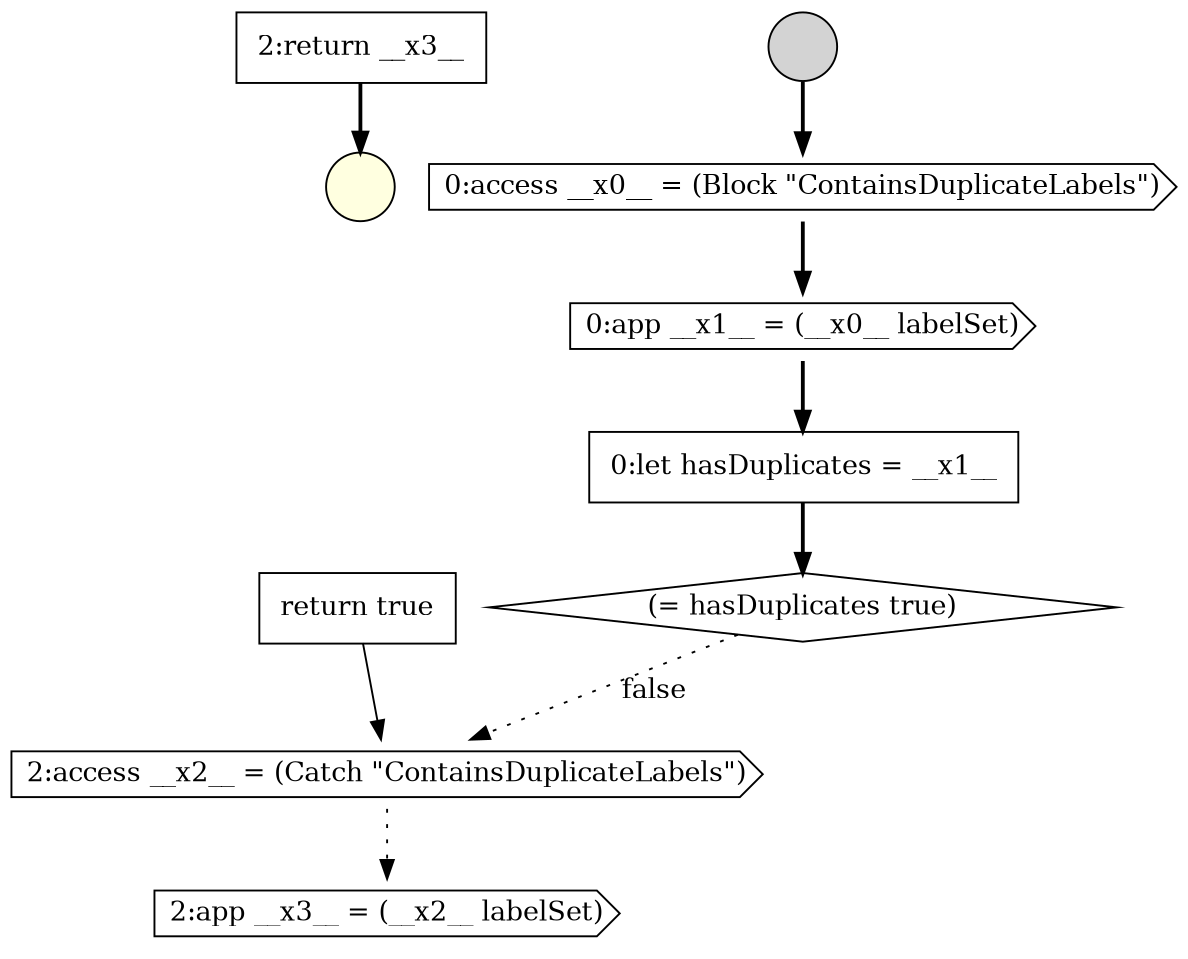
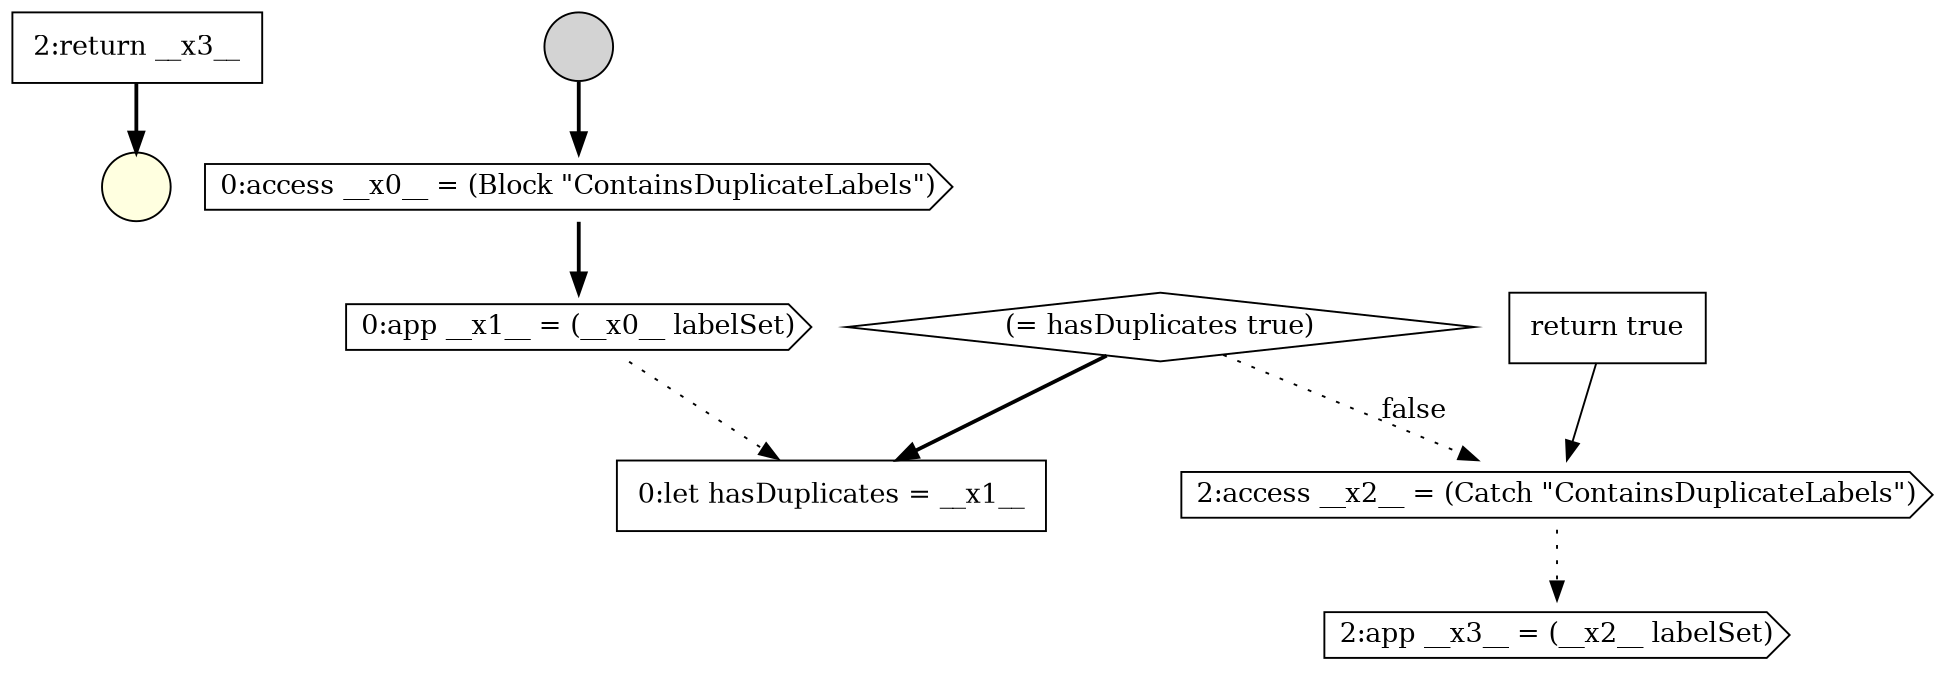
edge "0:app __x1__ = (__x0__ labelSet)" -> "0:let hasDuplicates = __x1__": style bold -> dotted
edge "0:let hasDuplicates = __x1__" -> "(= hasDuplicates true)": reversed
